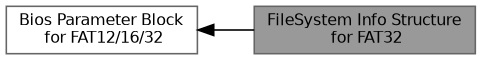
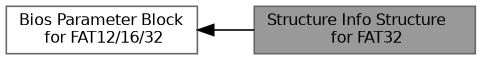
node "FileSystem Info Structure for FAT32": label "FileSystem Info Structure for FAT32" -> "Structure Info Structure for FAT32"
